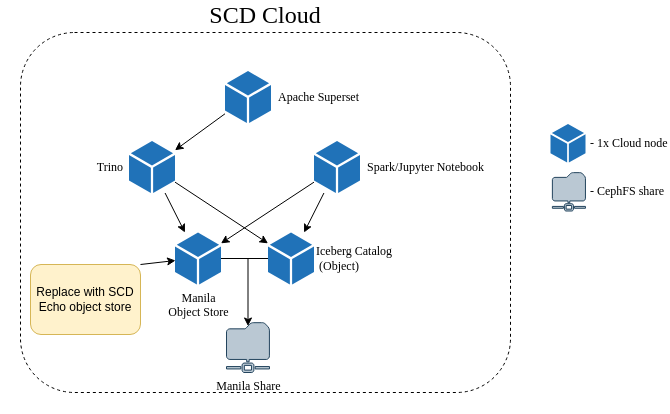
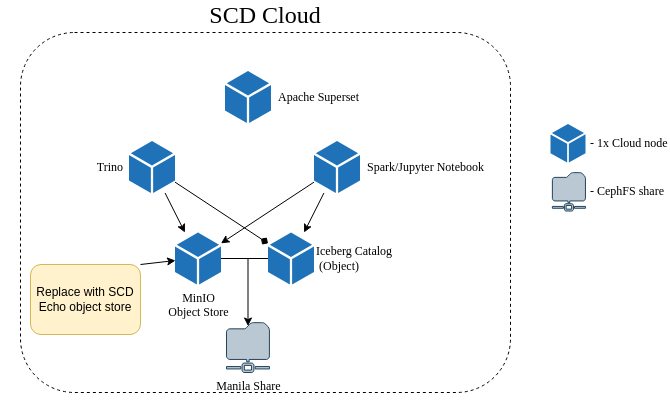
edge "Apache Superset" -> "Trino": removed
edge "Trino" -> "Iceberg Catalog (Object)": arrowhead classic -> diamond
node "Manila Object Store": label "Manila Object Store" -> "MinIO Object Store"
